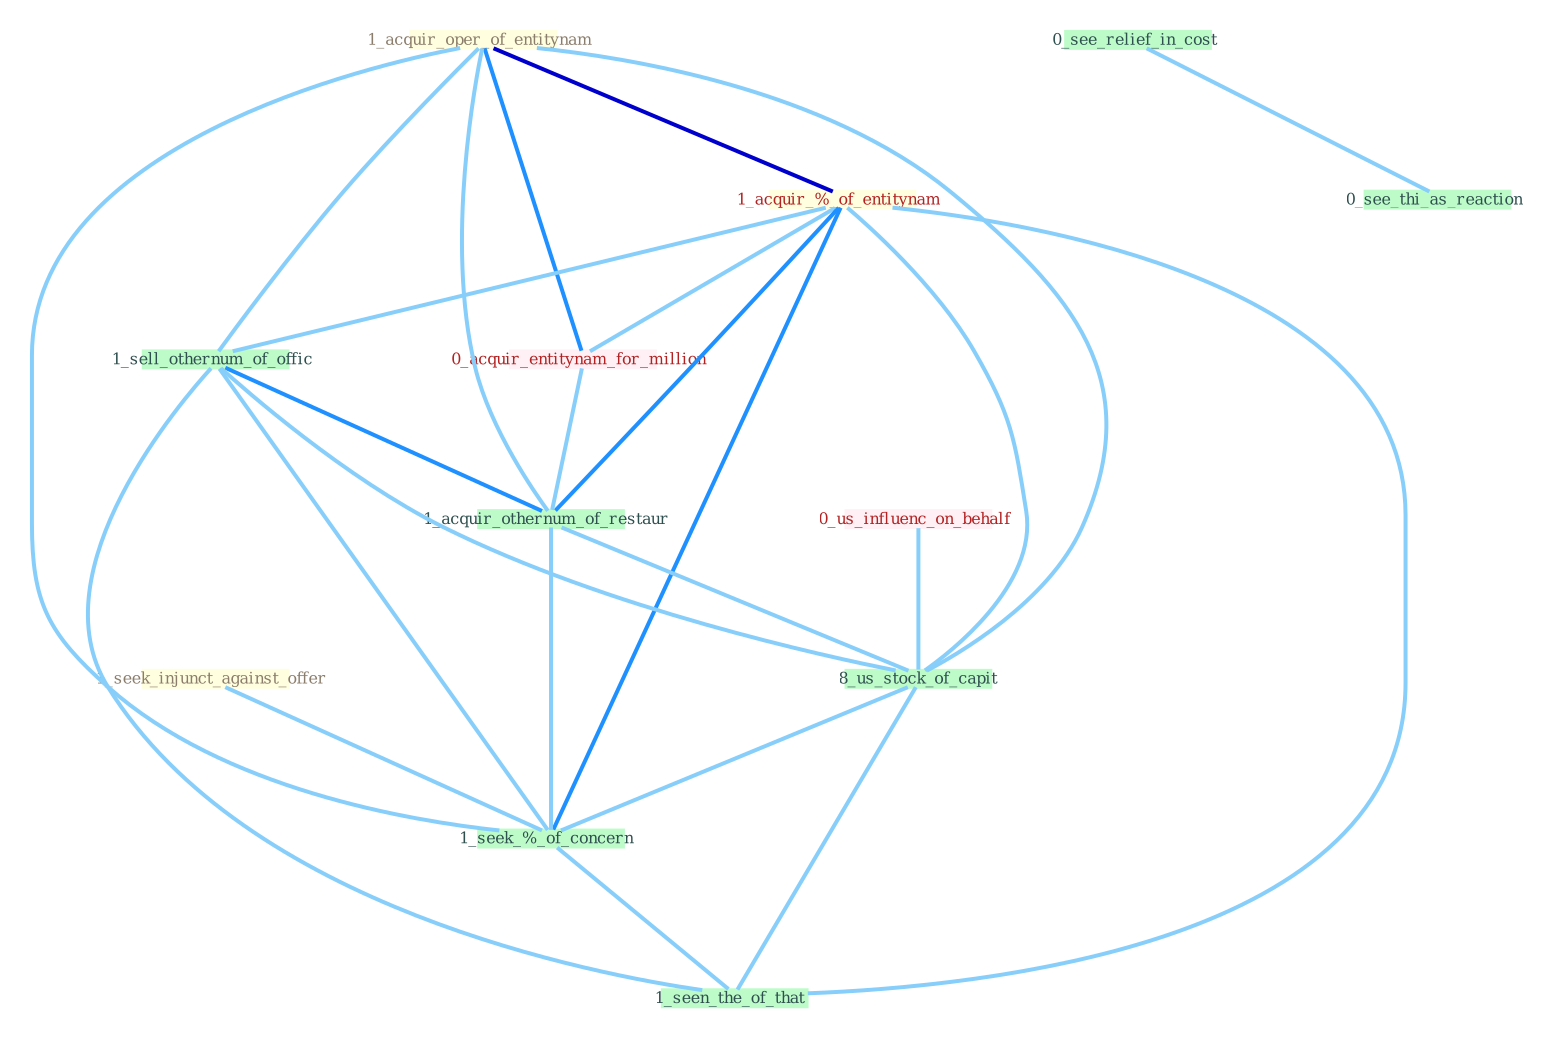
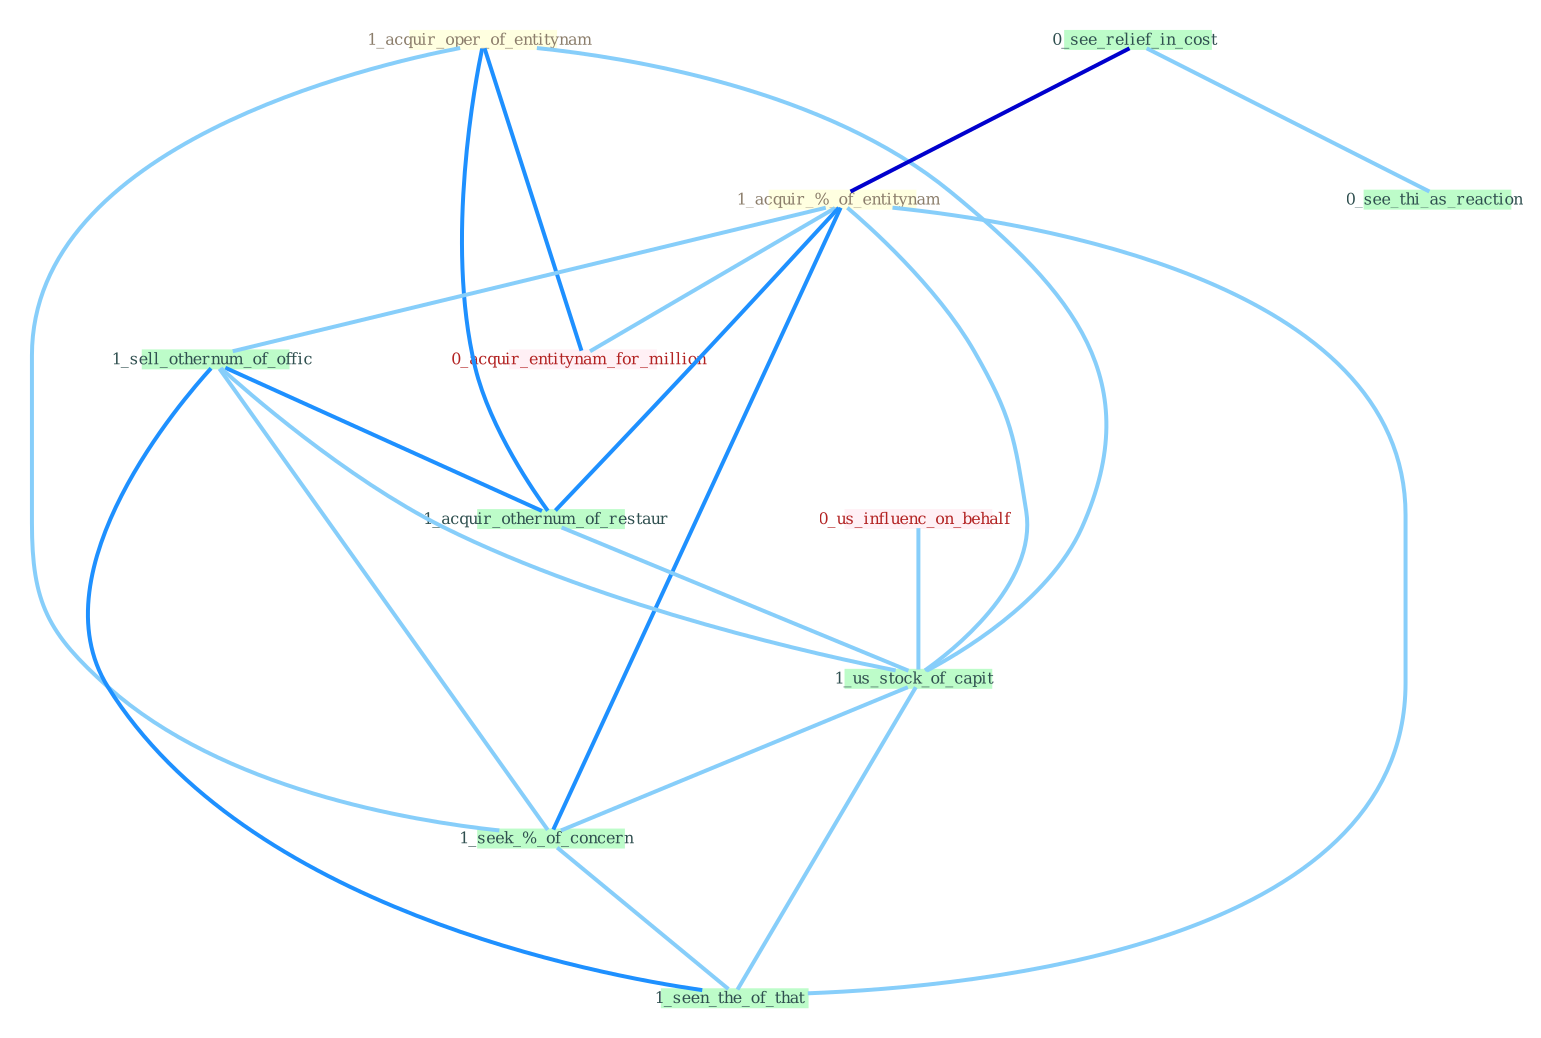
edge "1_acquir_oper_of_entitynam" -- "1_acquir_%_of_entitynam": now "0_see_relief_in_cost" -- "1_acquir_%_of_entitynam"
edge "1_acquir_oper_of_entitynam" -- "1_sell_othernum_of_offic": removed
node "1_acquir_%_of_entitynam": fontcolor #b22222 -> #8b7d6b
edge "1_acquir_oper_of_entitynam" -- "1_acquir_othernum_of_restaur": color #87cefa -> #1e90ff
edge "0_acquir_entitynam_for_million" -- "1_acquir_othernum_of_restaur": removed
node "1_seek_injunct_against_offer": removed
edge "1_acquir_othernum_of_restaur" -- "1_seek_%_of_concern": removed
node "8_us_stock_of_capit": label "8_us_stock_of_capit" -> "1_us_stock_of_capit"
edge "1_sell_othernum_of_offic" -- "1_seen_the_of_that": color #87cefa -> #1e90ff
